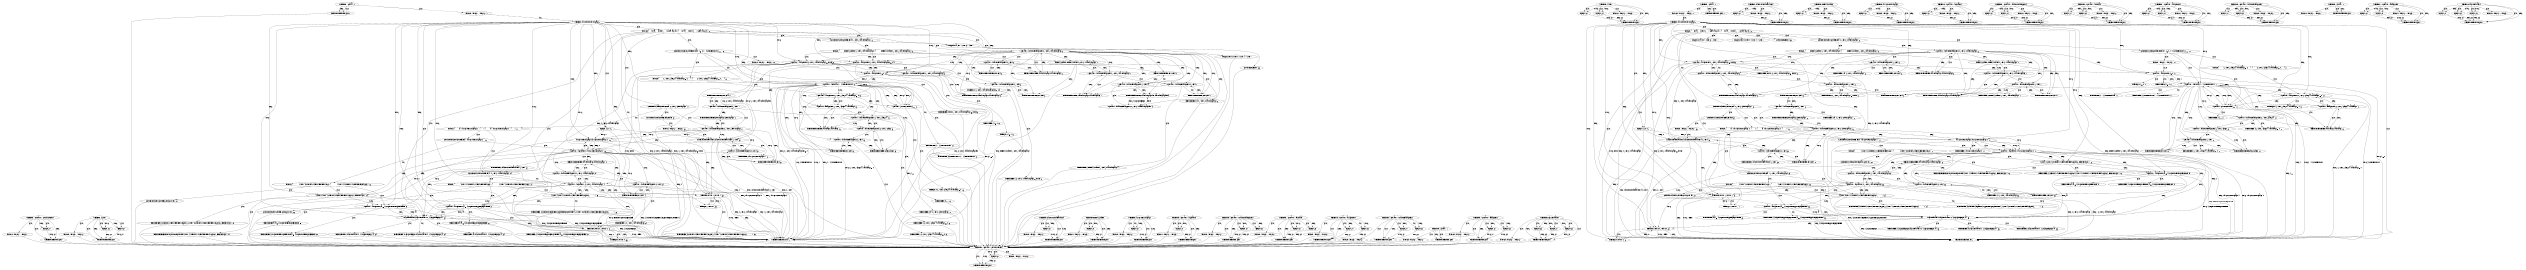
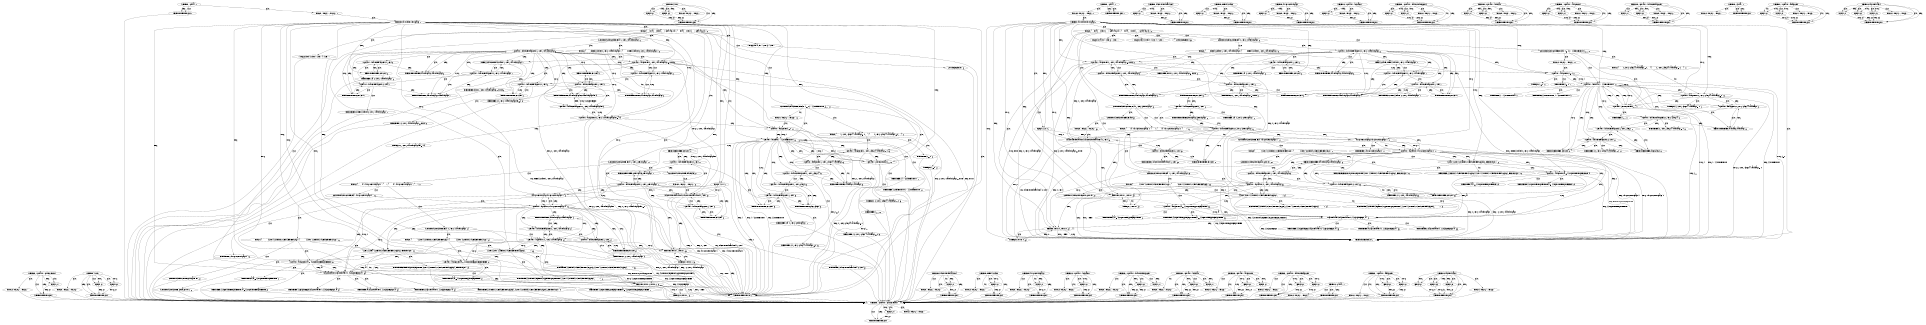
edge "(<operator>.assignment,s->cert->shared_sigalgslen = 0)" -> "(LITERAL,0,s->cert->shared_sigalgslen = 0)": label "AST: " -> "DDG: "
node "(IDENTIFIER,s,s->cert->shared_sigalgslen = 0)": added
edge "(<operator>.indirectFieldAccess,s->cert->shared_sigalgslen)" -> "(<operator>.assignment,s->cert->shared_sigalgslen = 0)": added, label "CFG:"
edge "(<operator>.assignment,s->cert->shared_sigalgslen = 0)" -> "(<operator>.indirectFieldAccess,s->cert->shared_sigalgslen)": added, label "AST:"
